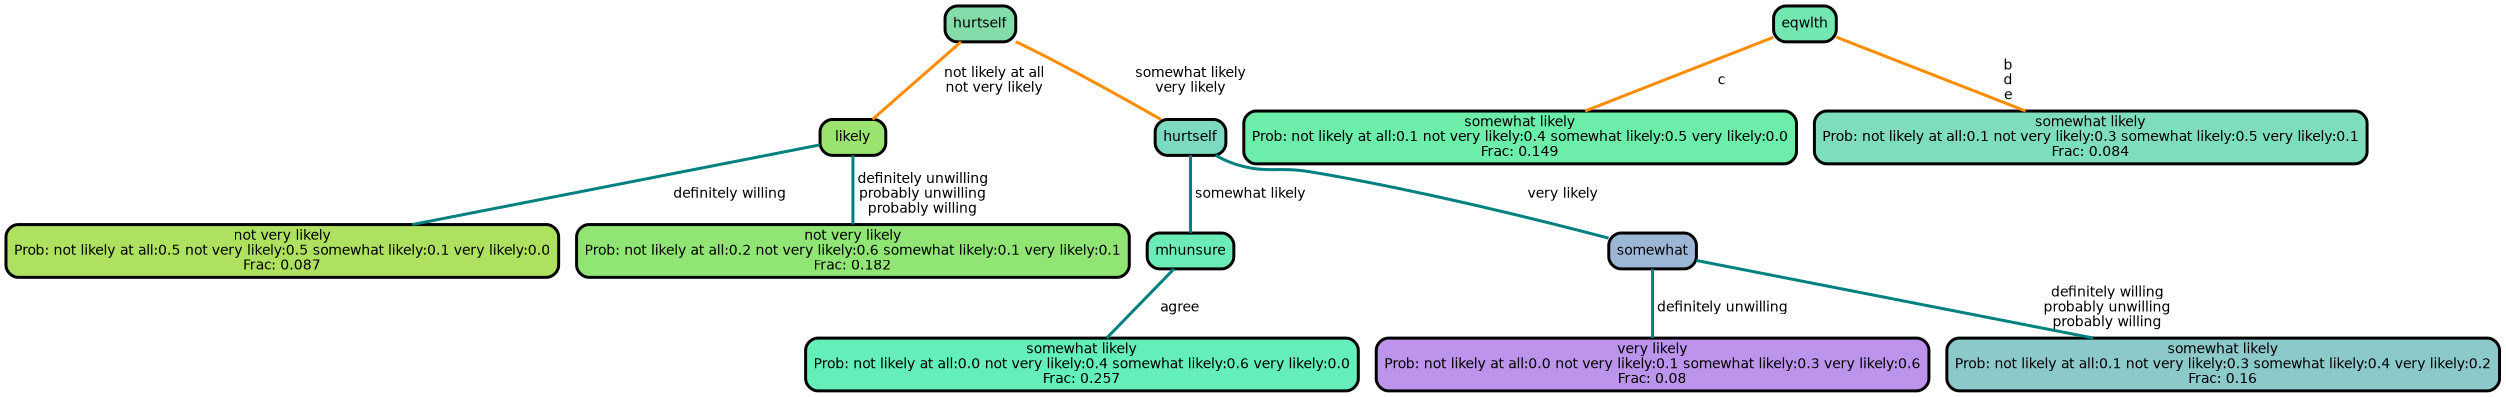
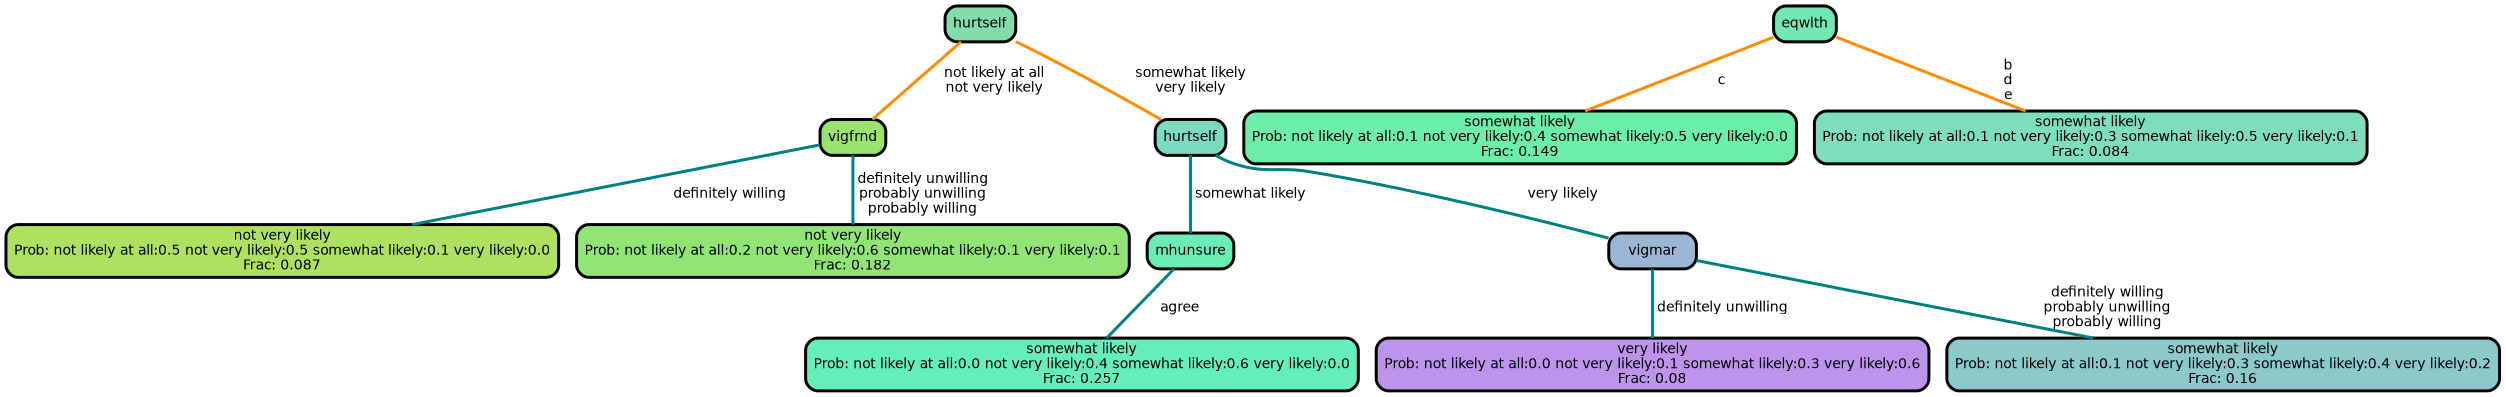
node "likely": label "likely" -> "vigfrnd"
node "somewhat": label "somewhat" -> "vigmar"
